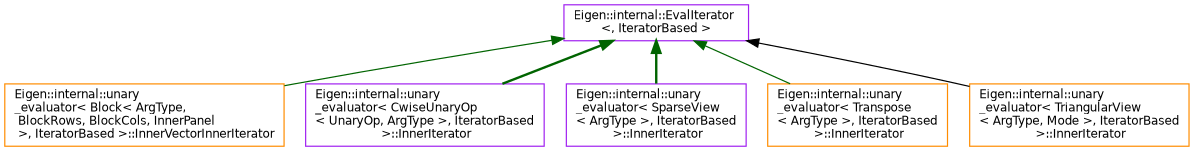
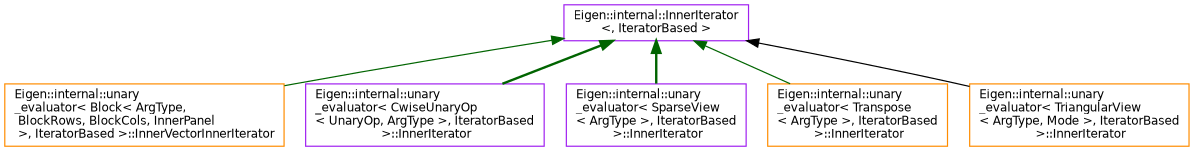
node "Eigen::internal::EvalIterator <, IteratorBased >": label "Eigen::internal::EvalIterator <, IteratorBased >" -> "Eigen::internal::InnerIterator <, IteratorBased >"
